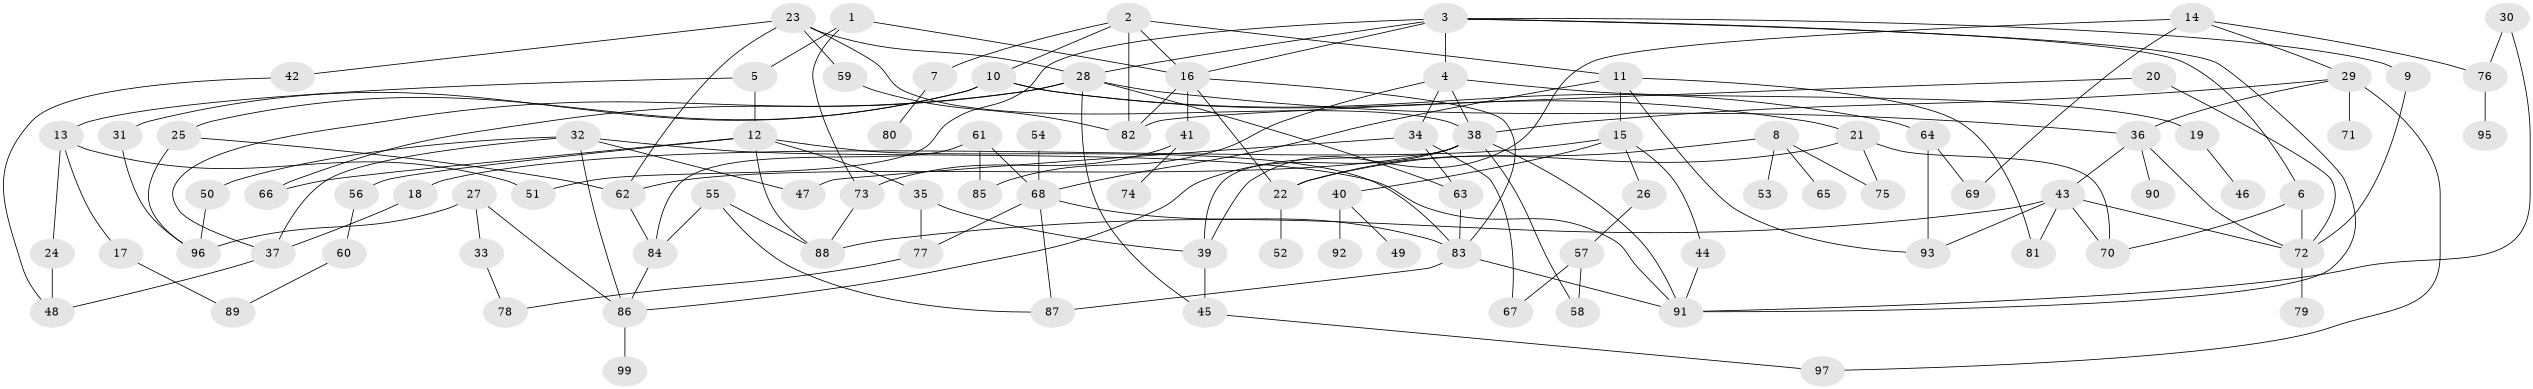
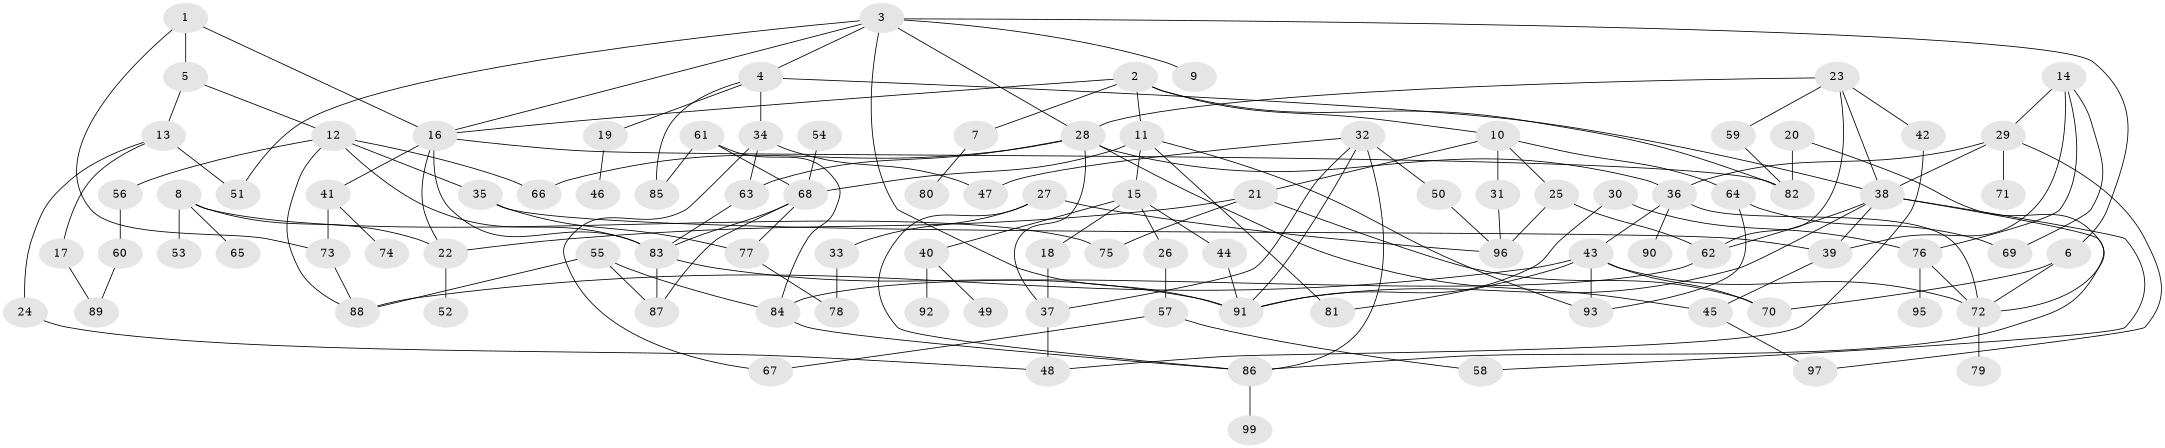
edge "9" -- "72": now "76" -- "72"
